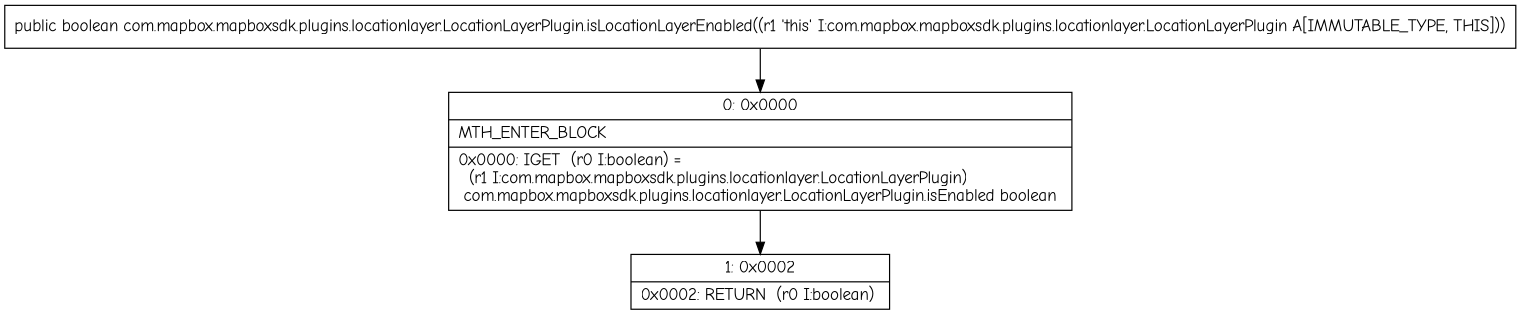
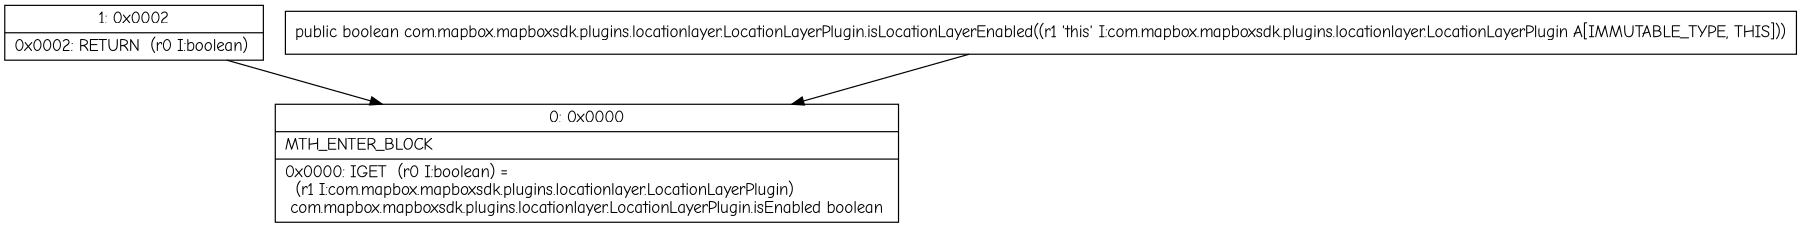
edge "0: 0x0000" -> "1: 0x0002": reversed
